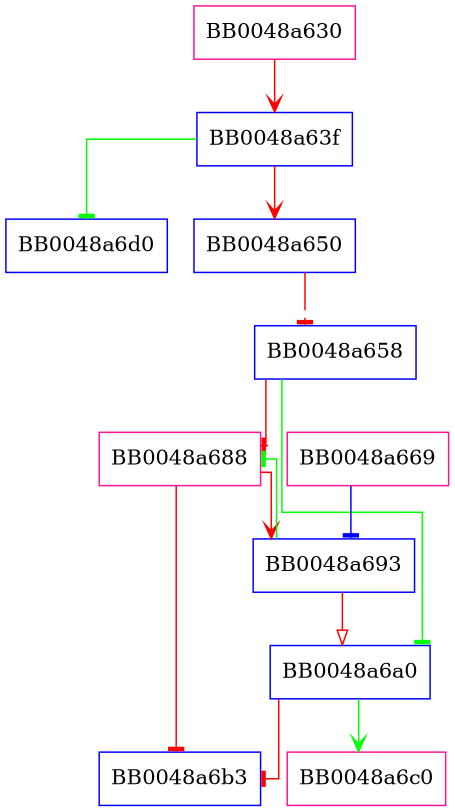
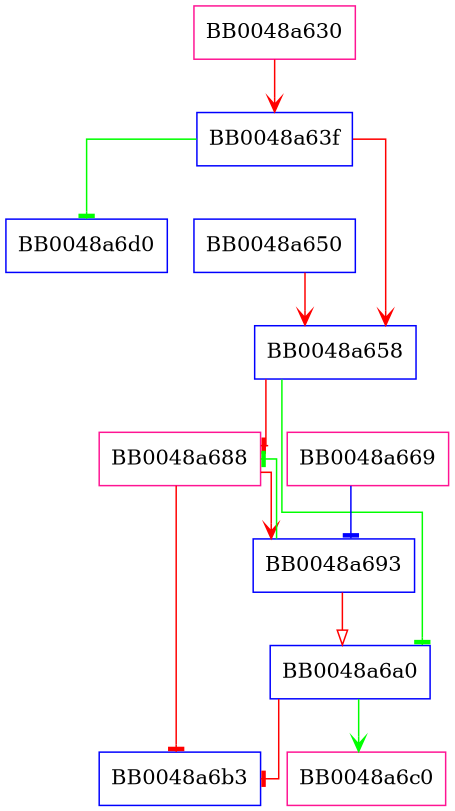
edge "BB0048a63f" -> "BB0048a650": now "BB0048a63f" -> "BB0048a658"
edge "BB0048a650" -> "BB0048a658": arrowhead tee -> vee
